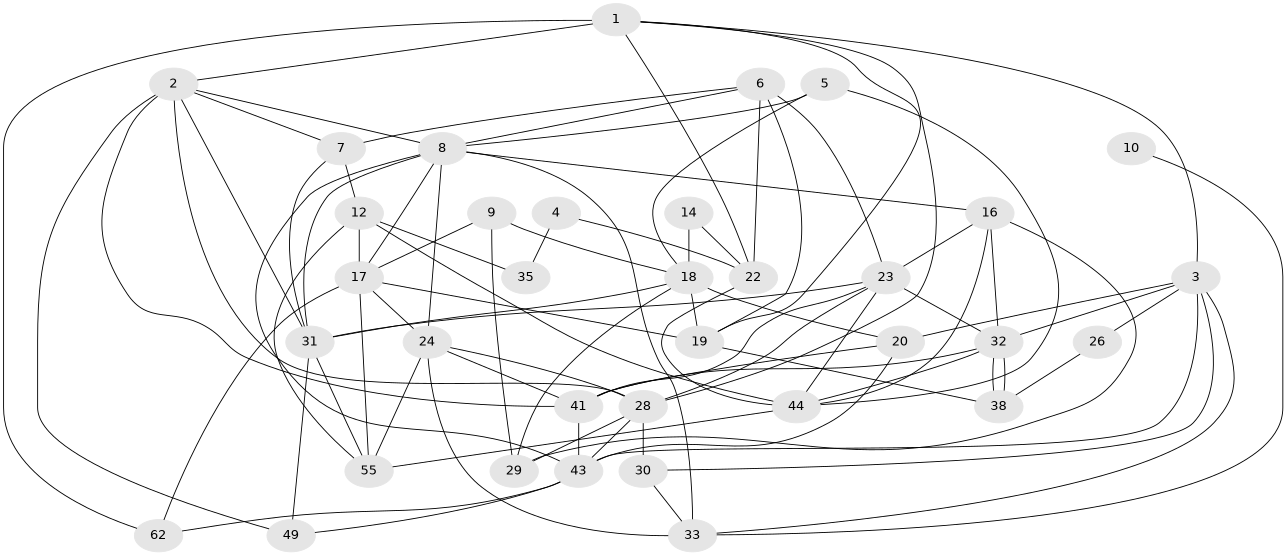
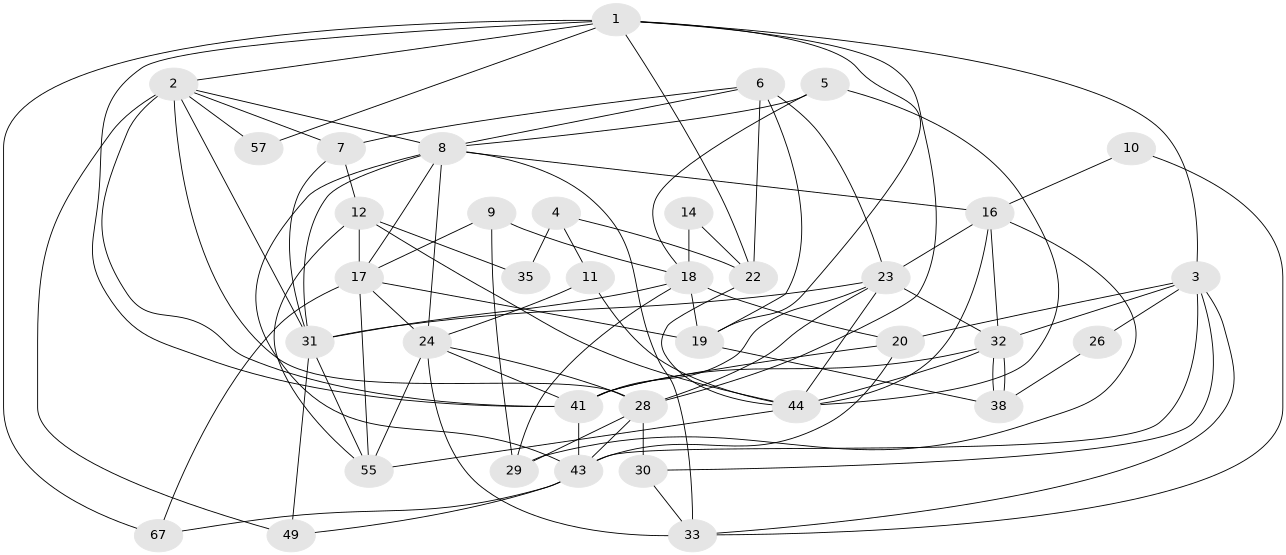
node "57": added
edge "10" -- "16": added
edge "1" -- "41": added
node "11": added
node "62": label "62" -> "67"
